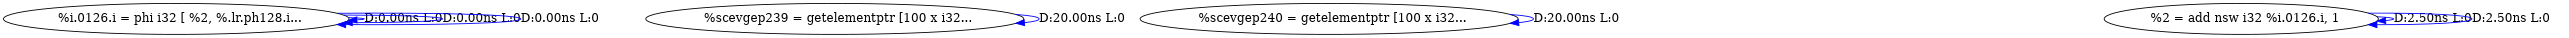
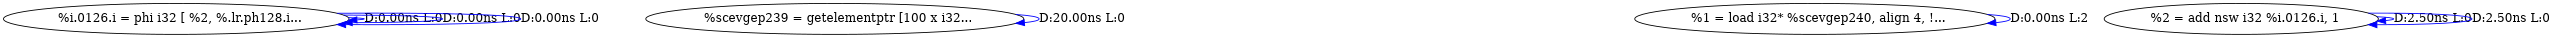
node "%scevgep240 = getelementptr [100 x i32...": removed
node "%1 = load i32* %scevgep240, align 4, !...": added
